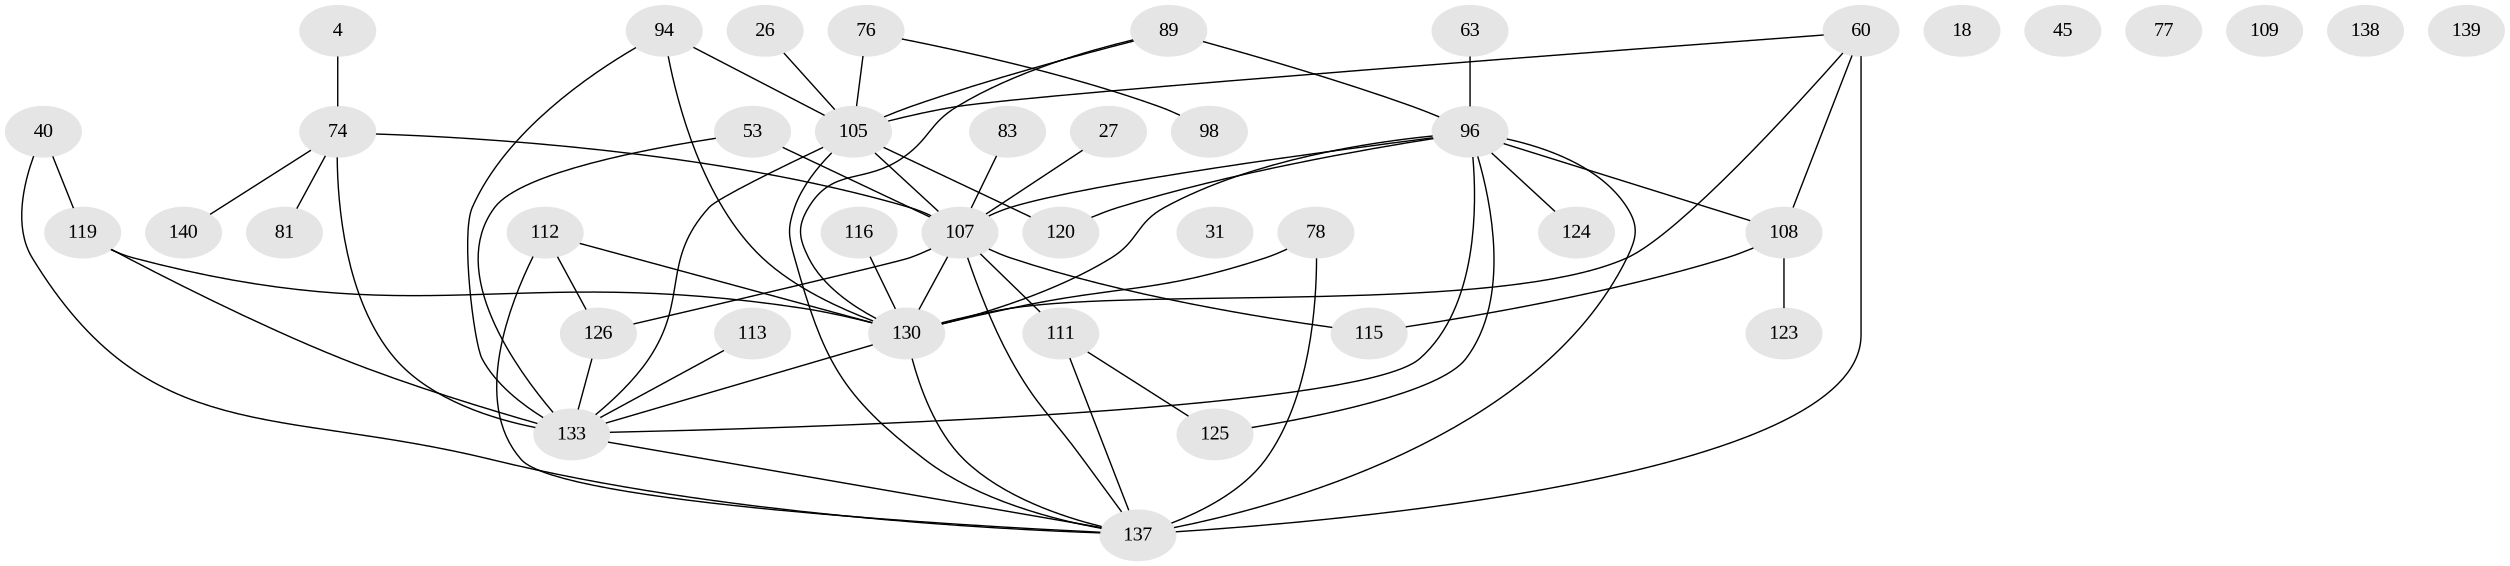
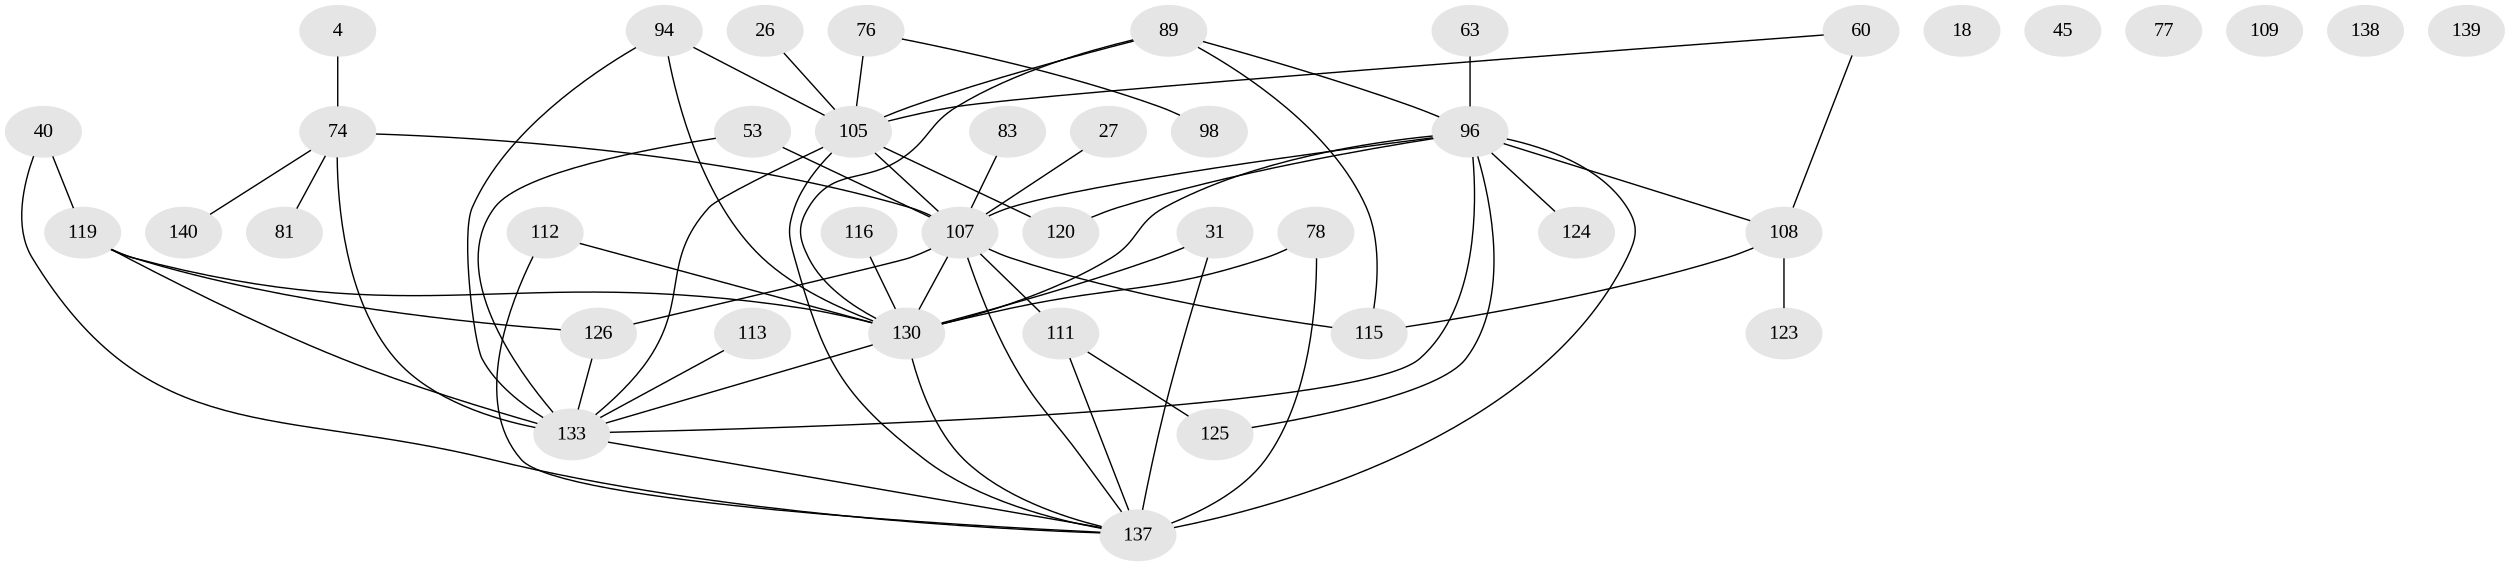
edge "89" -- "115": added
edge "112" -- "126": now "119" -- "126"
edge "60" -- "130": now "31" -- "130"
edge "60" -- "137": now "31" -- "137"
